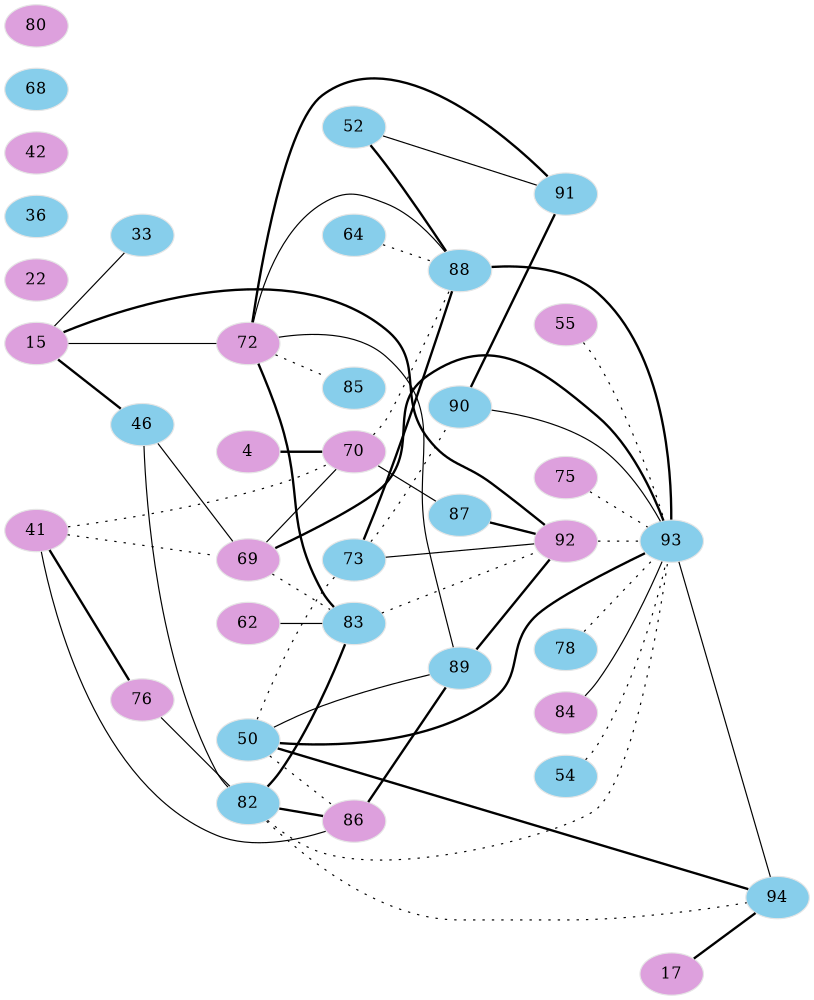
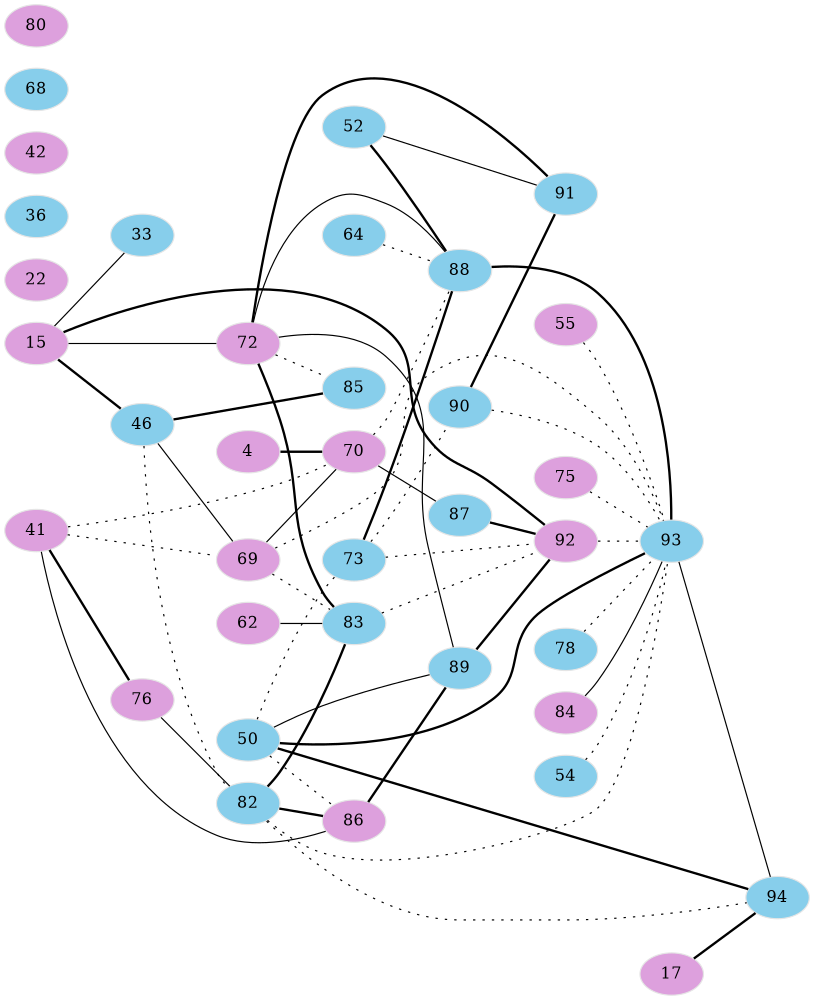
edge "93" -- "69": style bold -> dotted
edge "85" -- "46": added
edge "90" -- "93": style solid -> dotted
edge "92" -- "73": style solid -> dotted
edge "46" -- "82": style solid -> dotted
